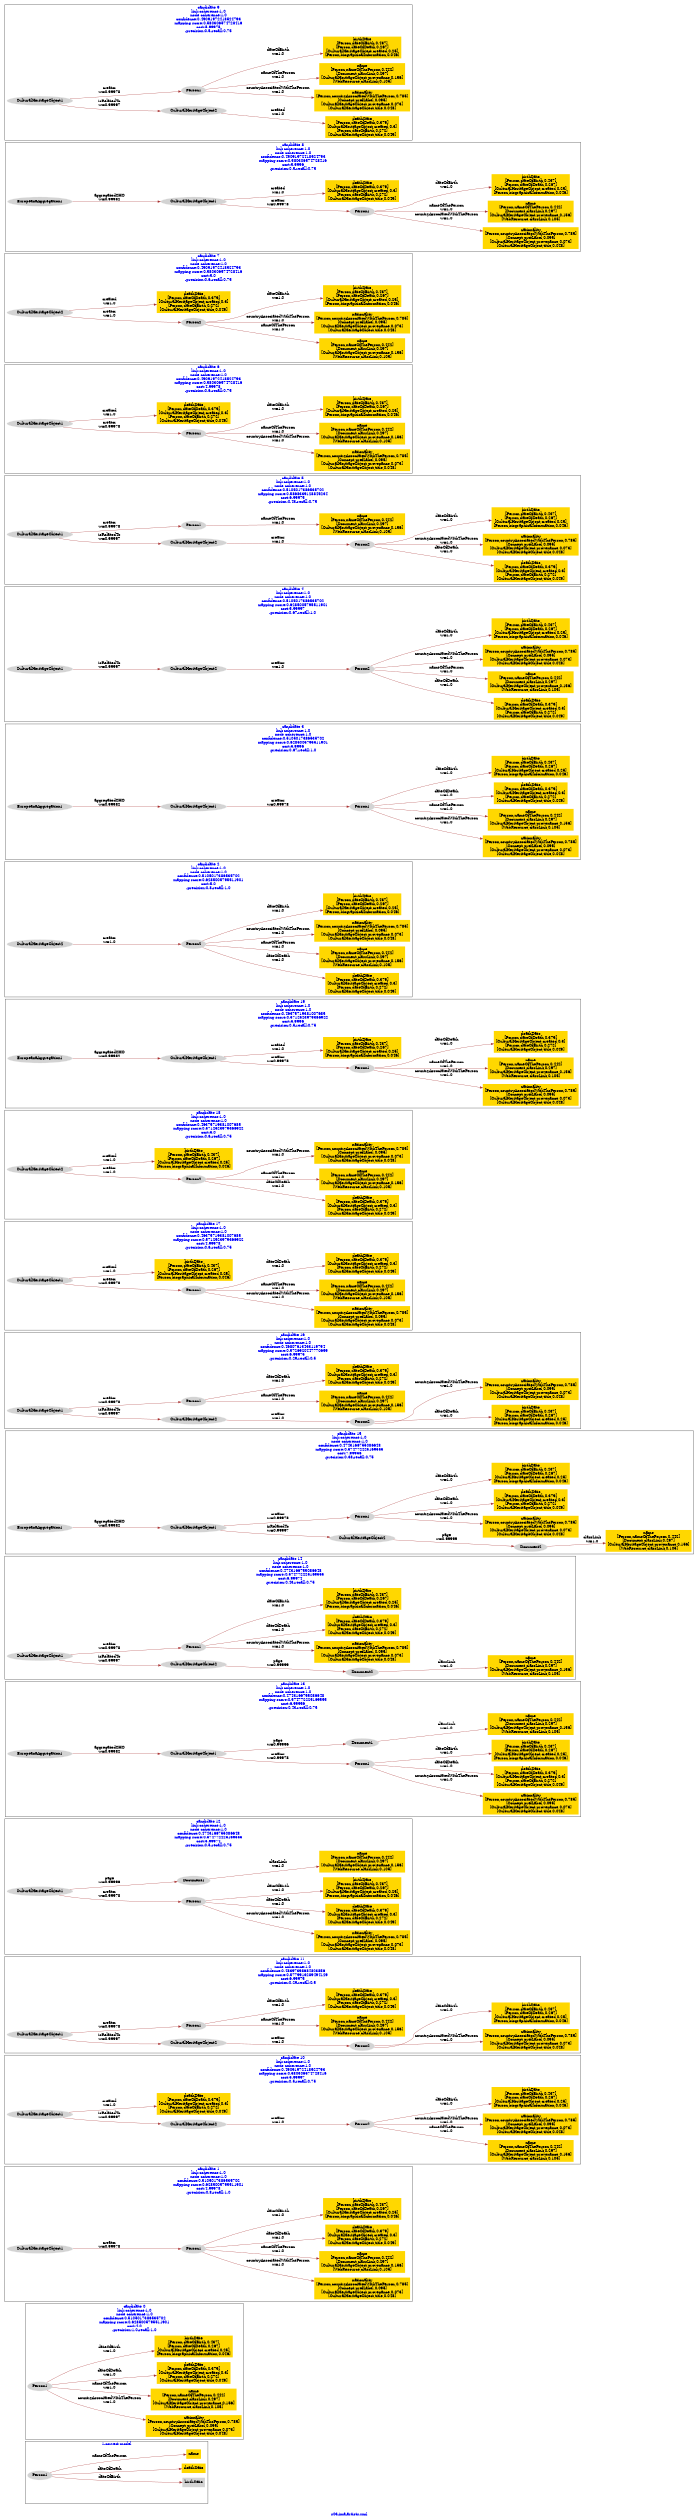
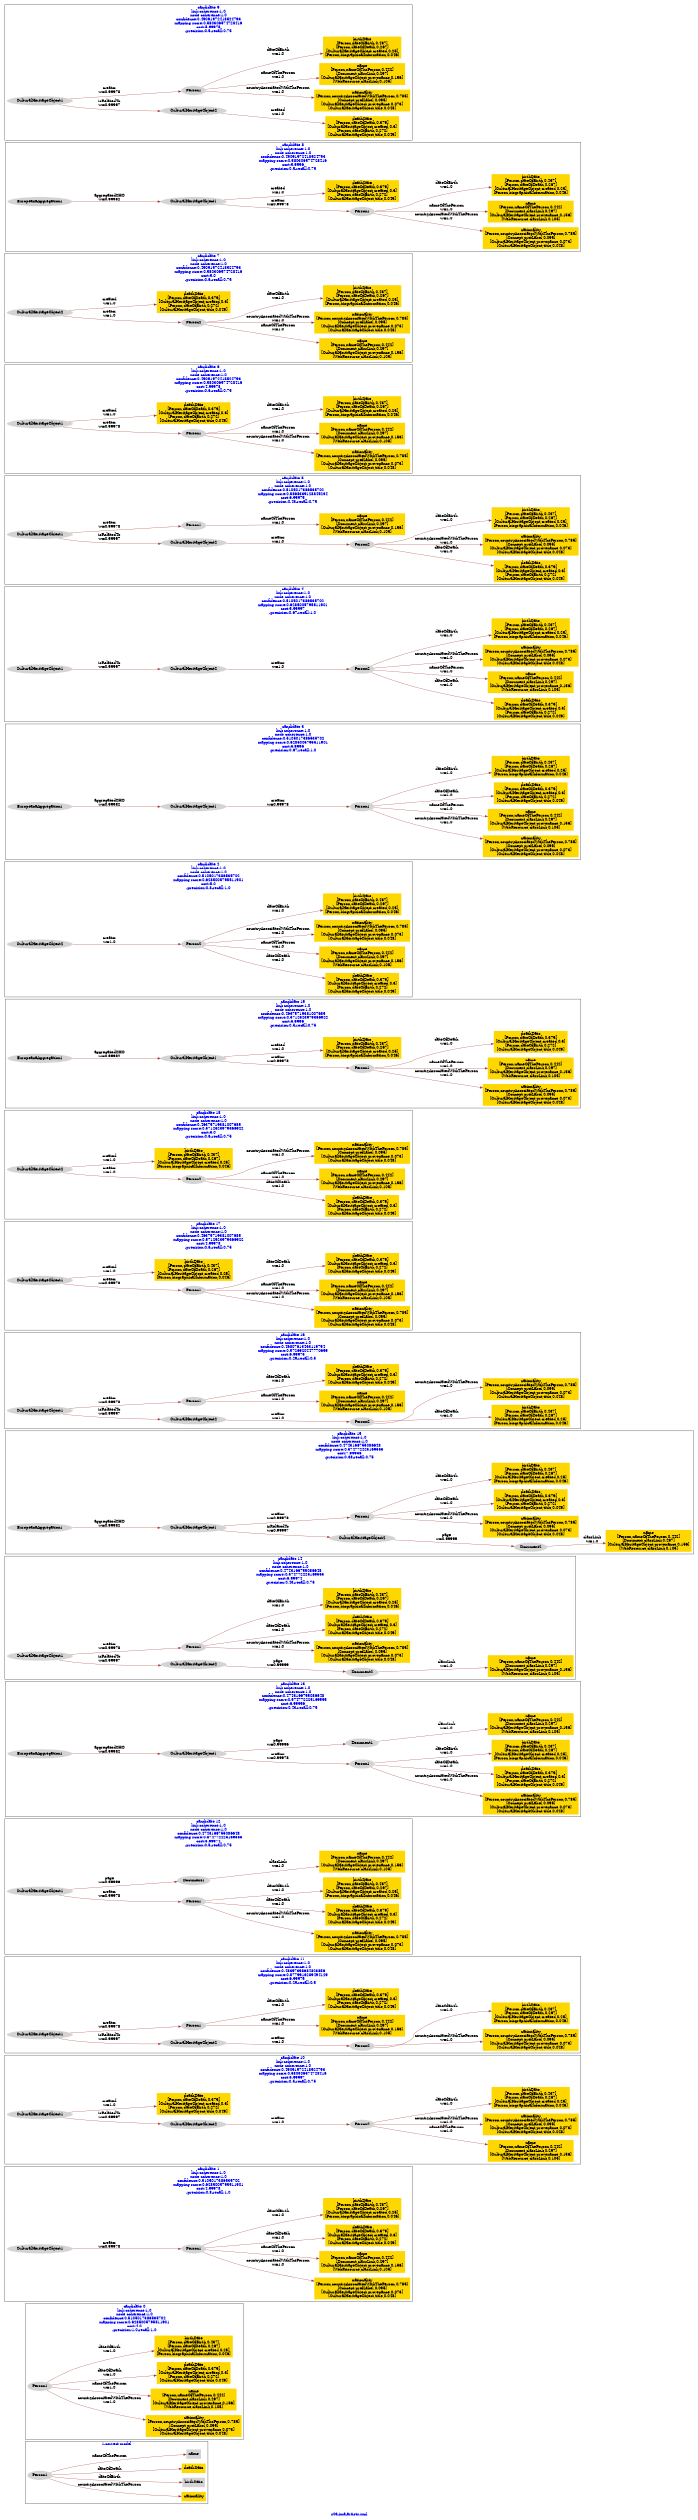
node "name": fillcolor gold -> lightgray
node "nationality": added
